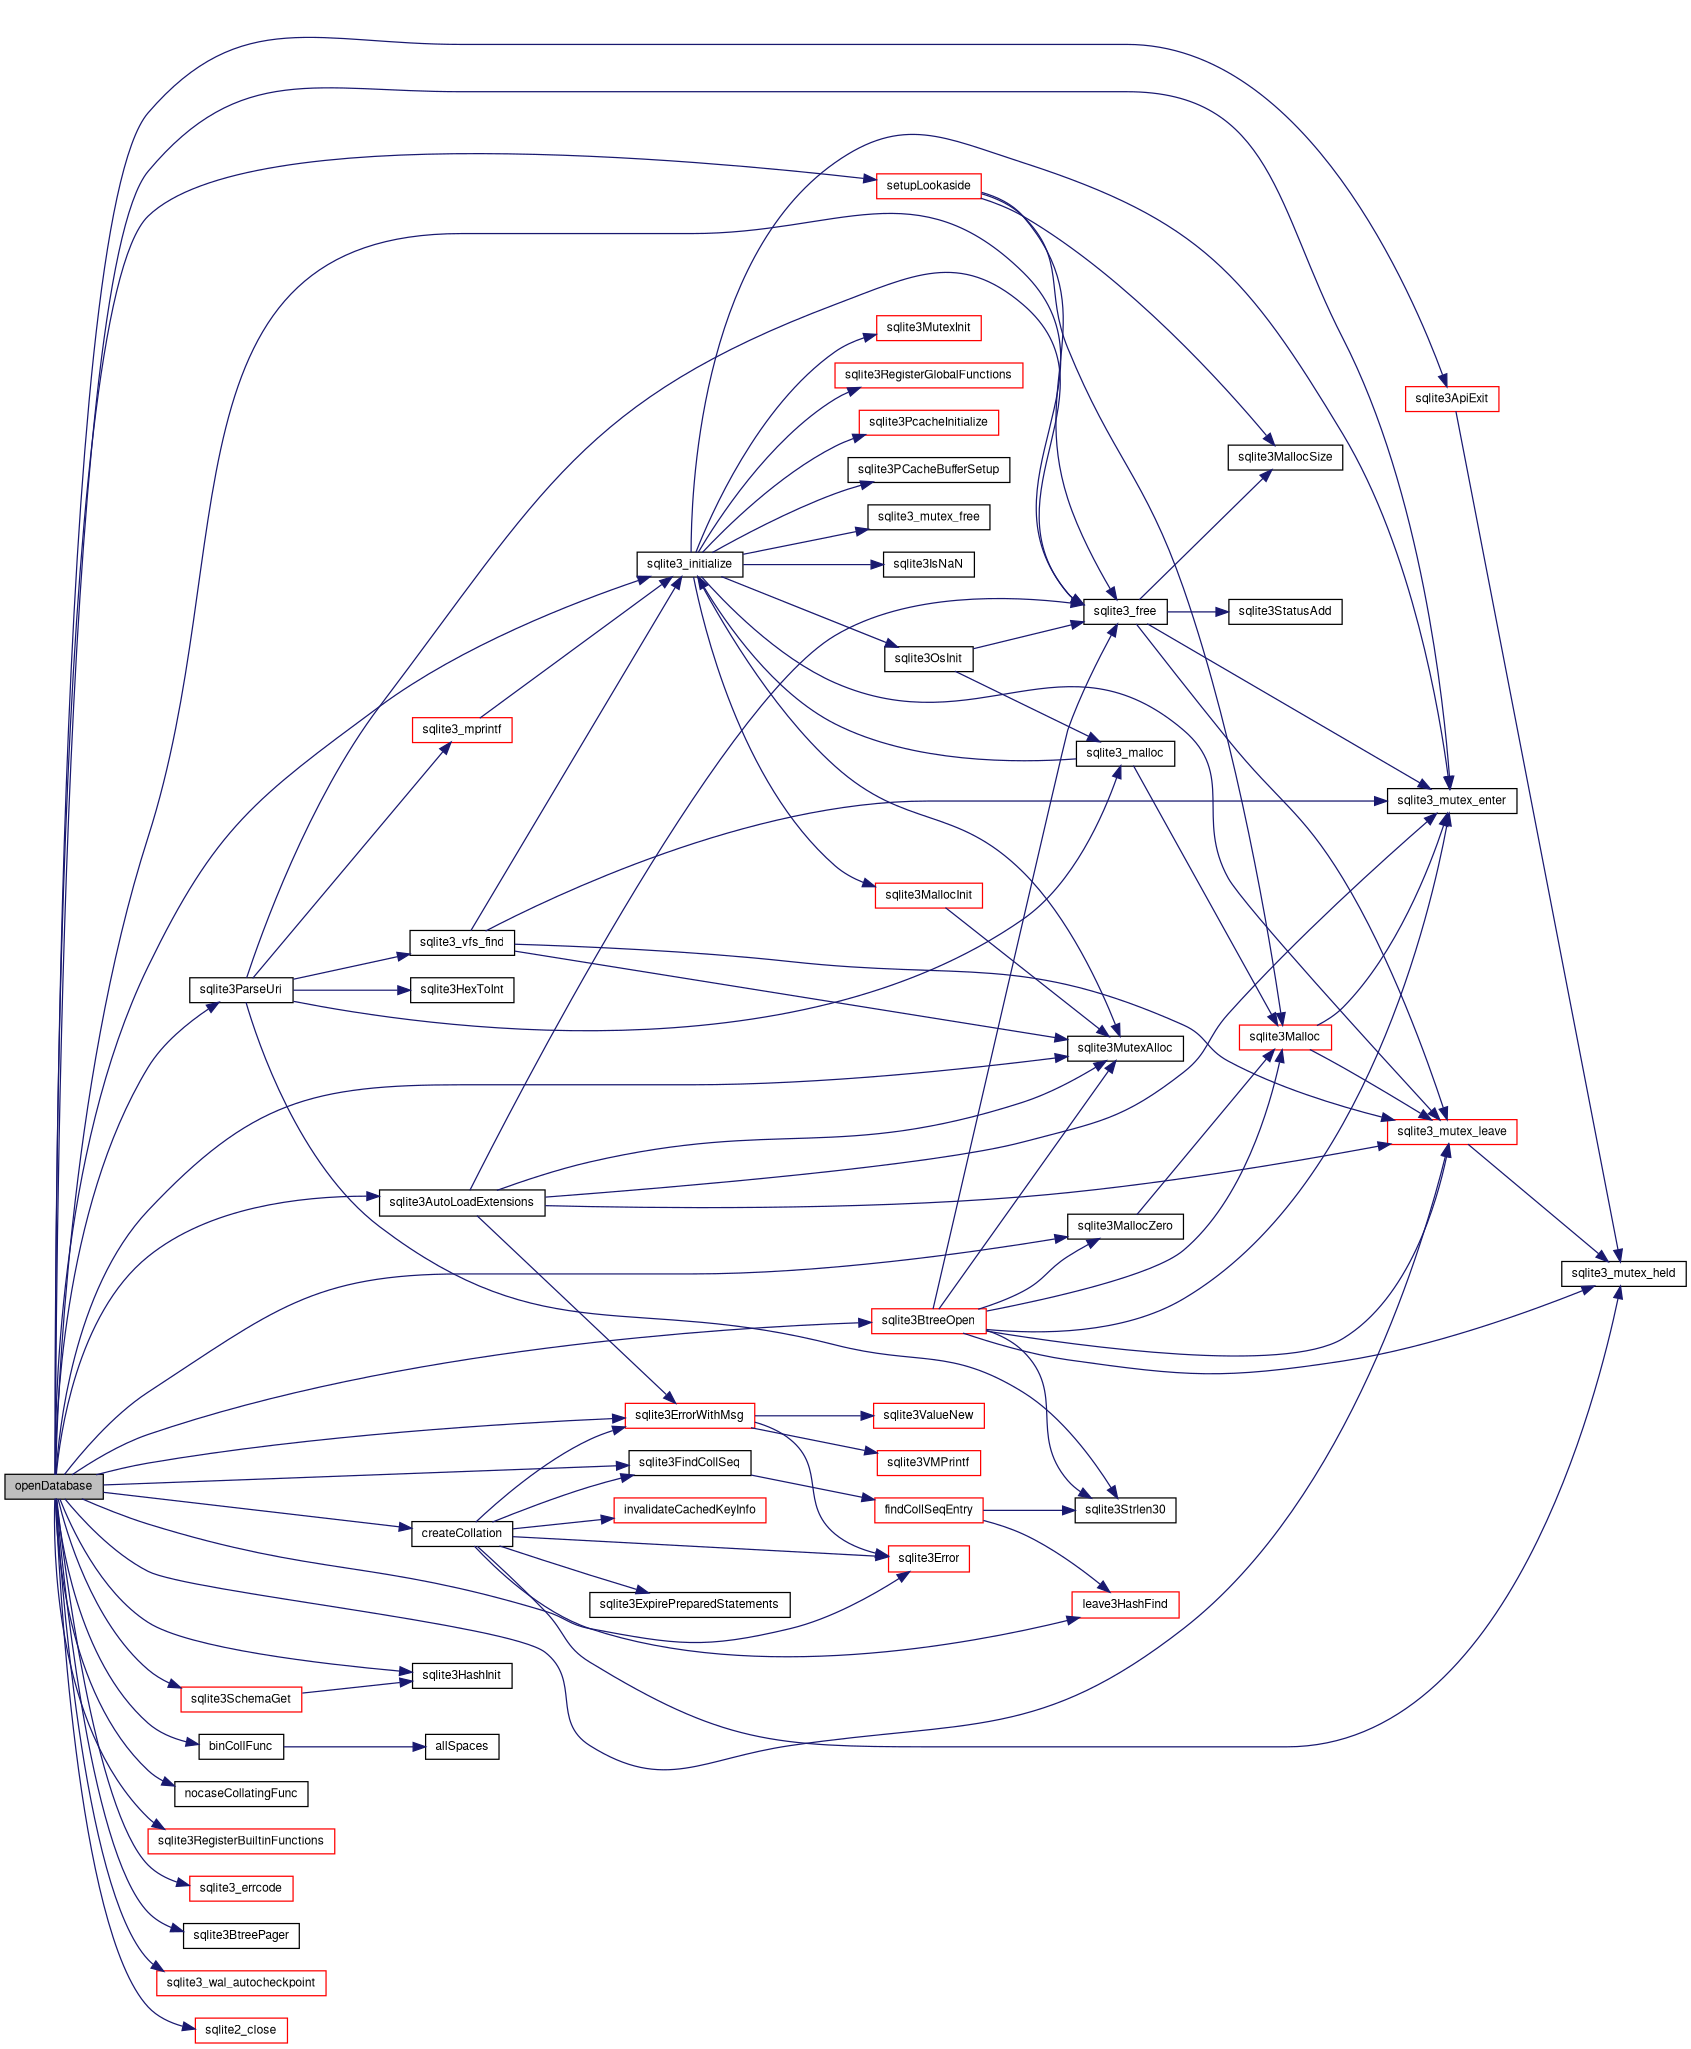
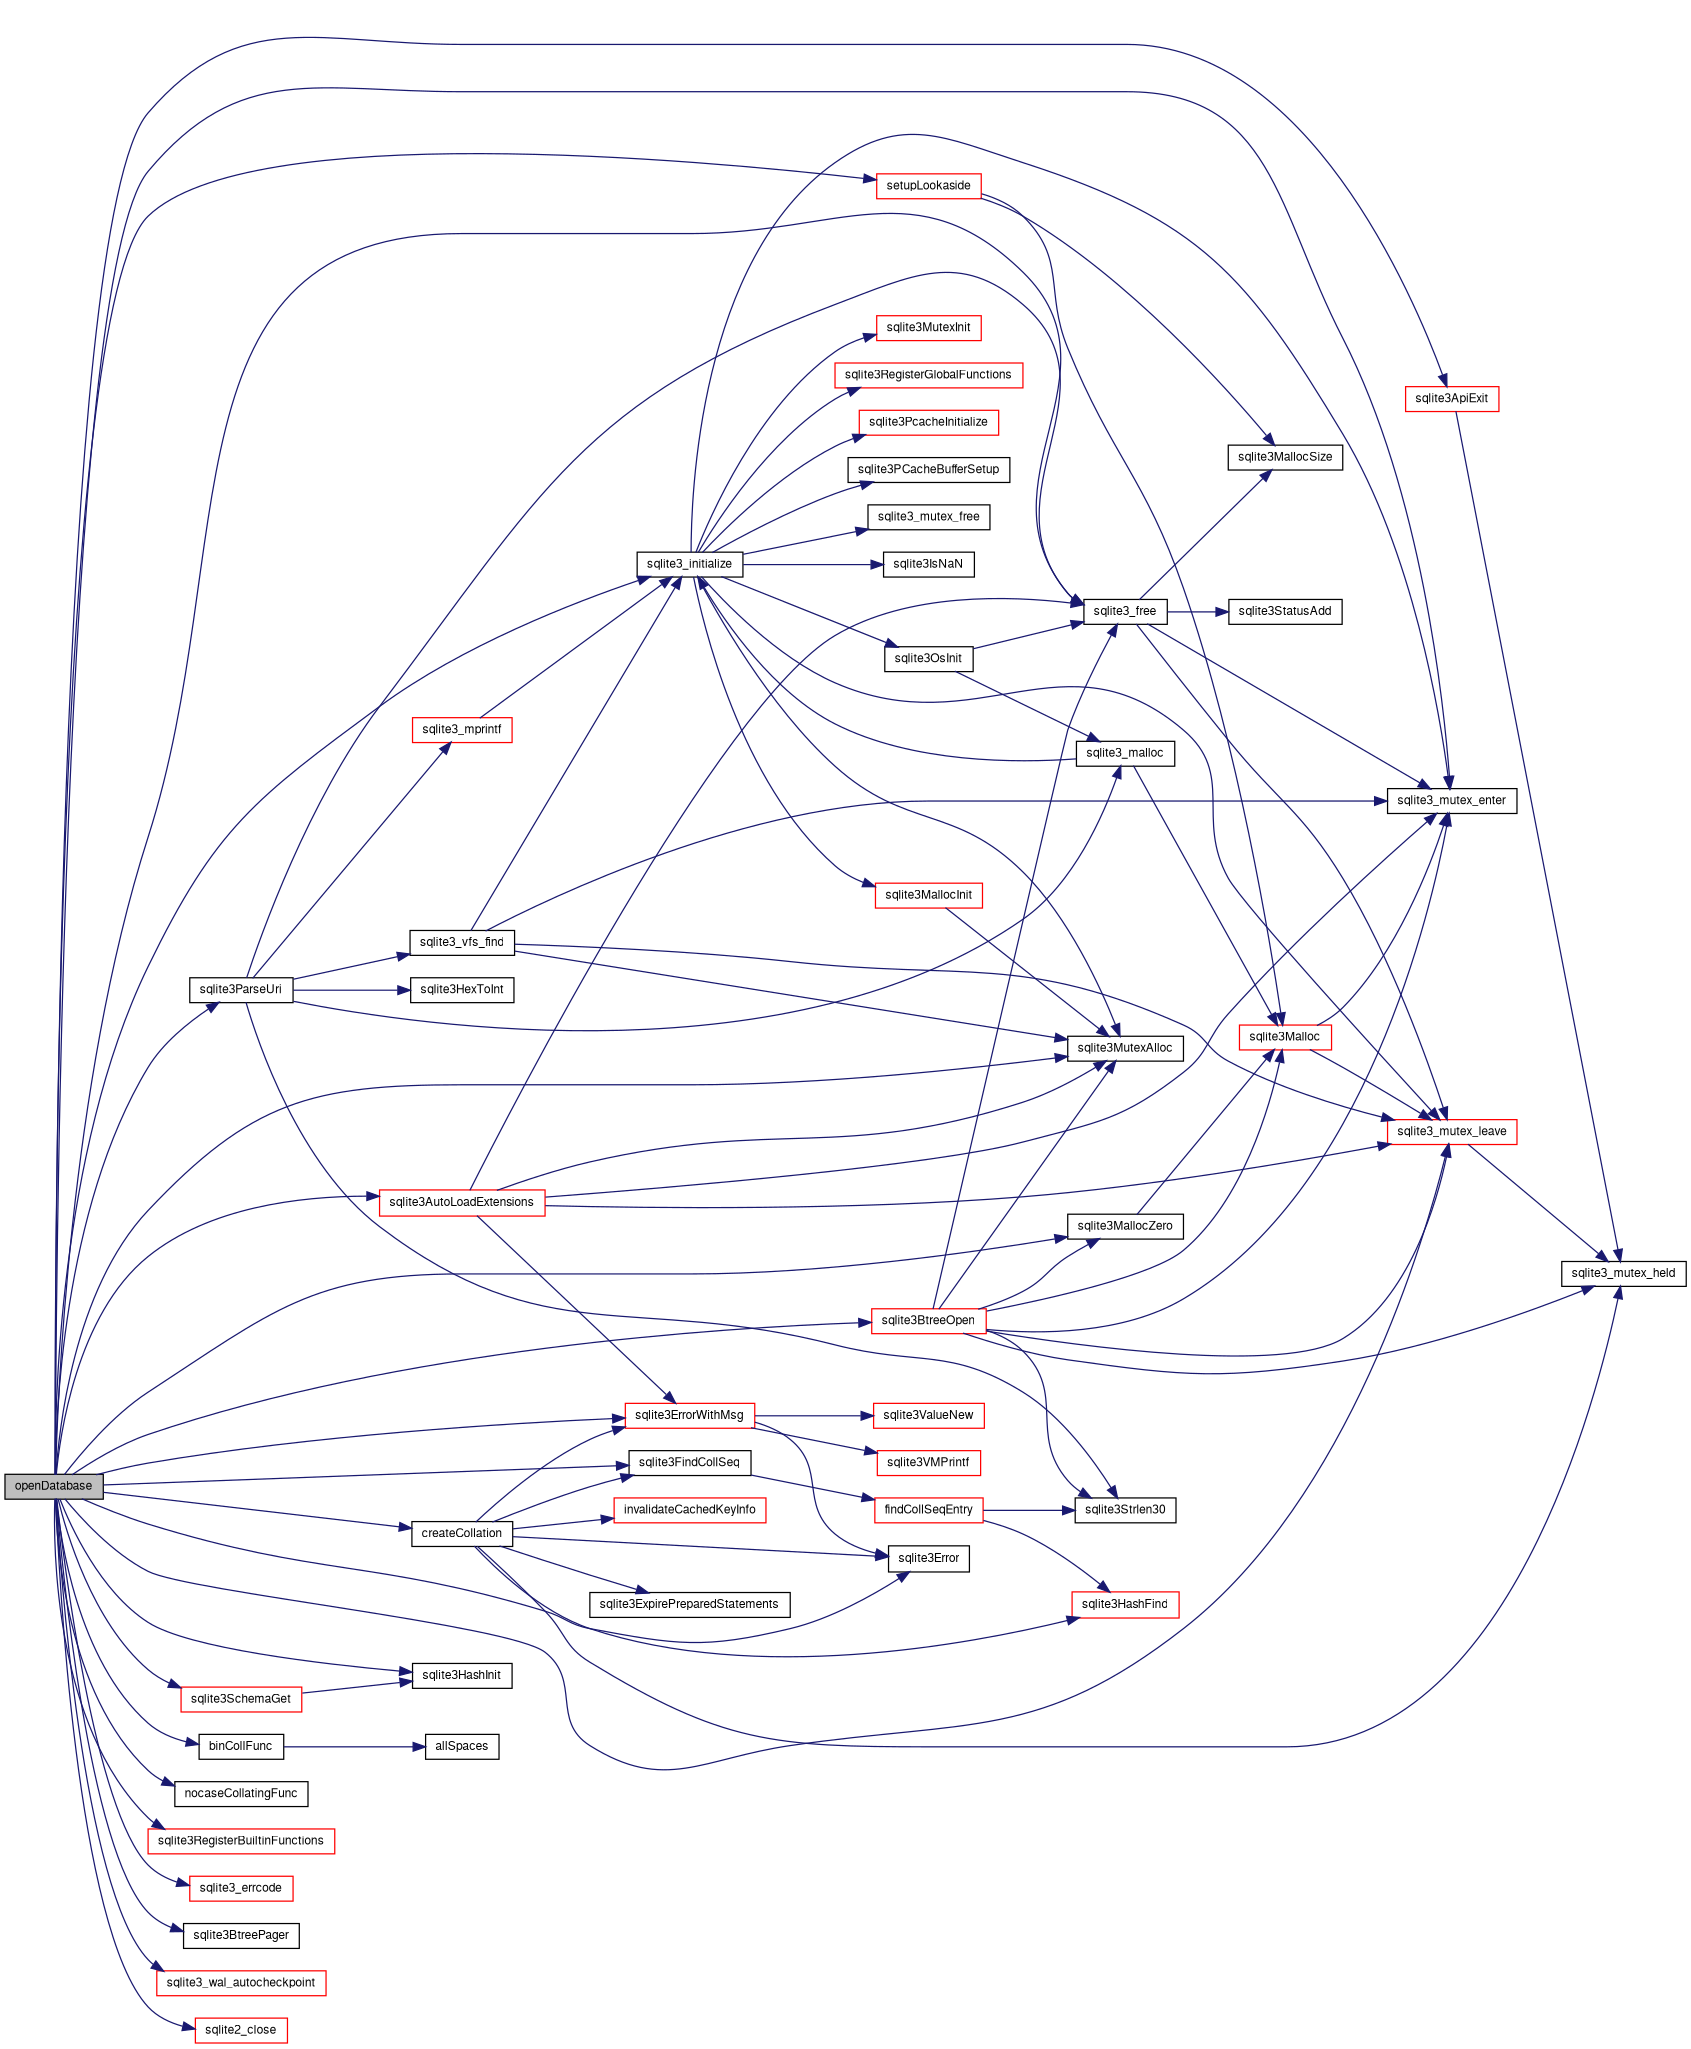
edge "setupLookaside" -> "sqlite3_free": removed
node "sqlite3AutoLoadExtensions": color black -> red
node "sqlite3Error": color red -> black
node "leave3HashFind": label "leave3HashFind" -> "sqlite3HashFind"
